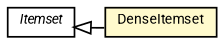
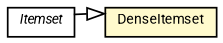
edge "DenseItemset" -> "Itemset": reversed
